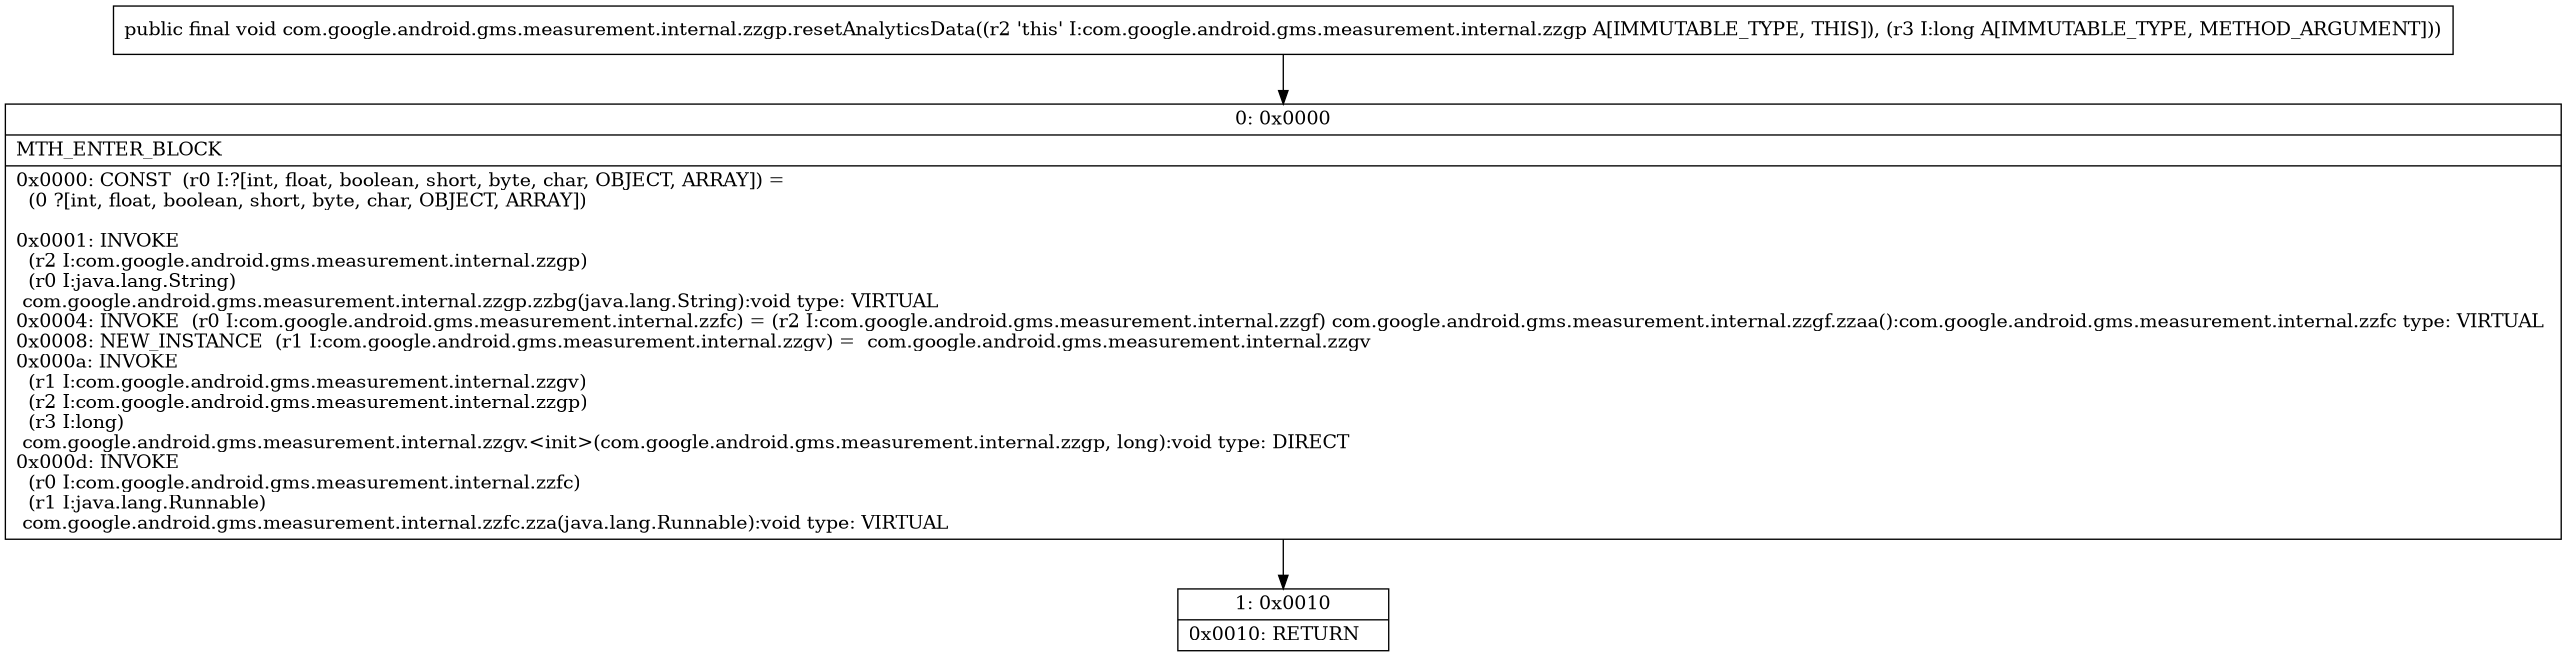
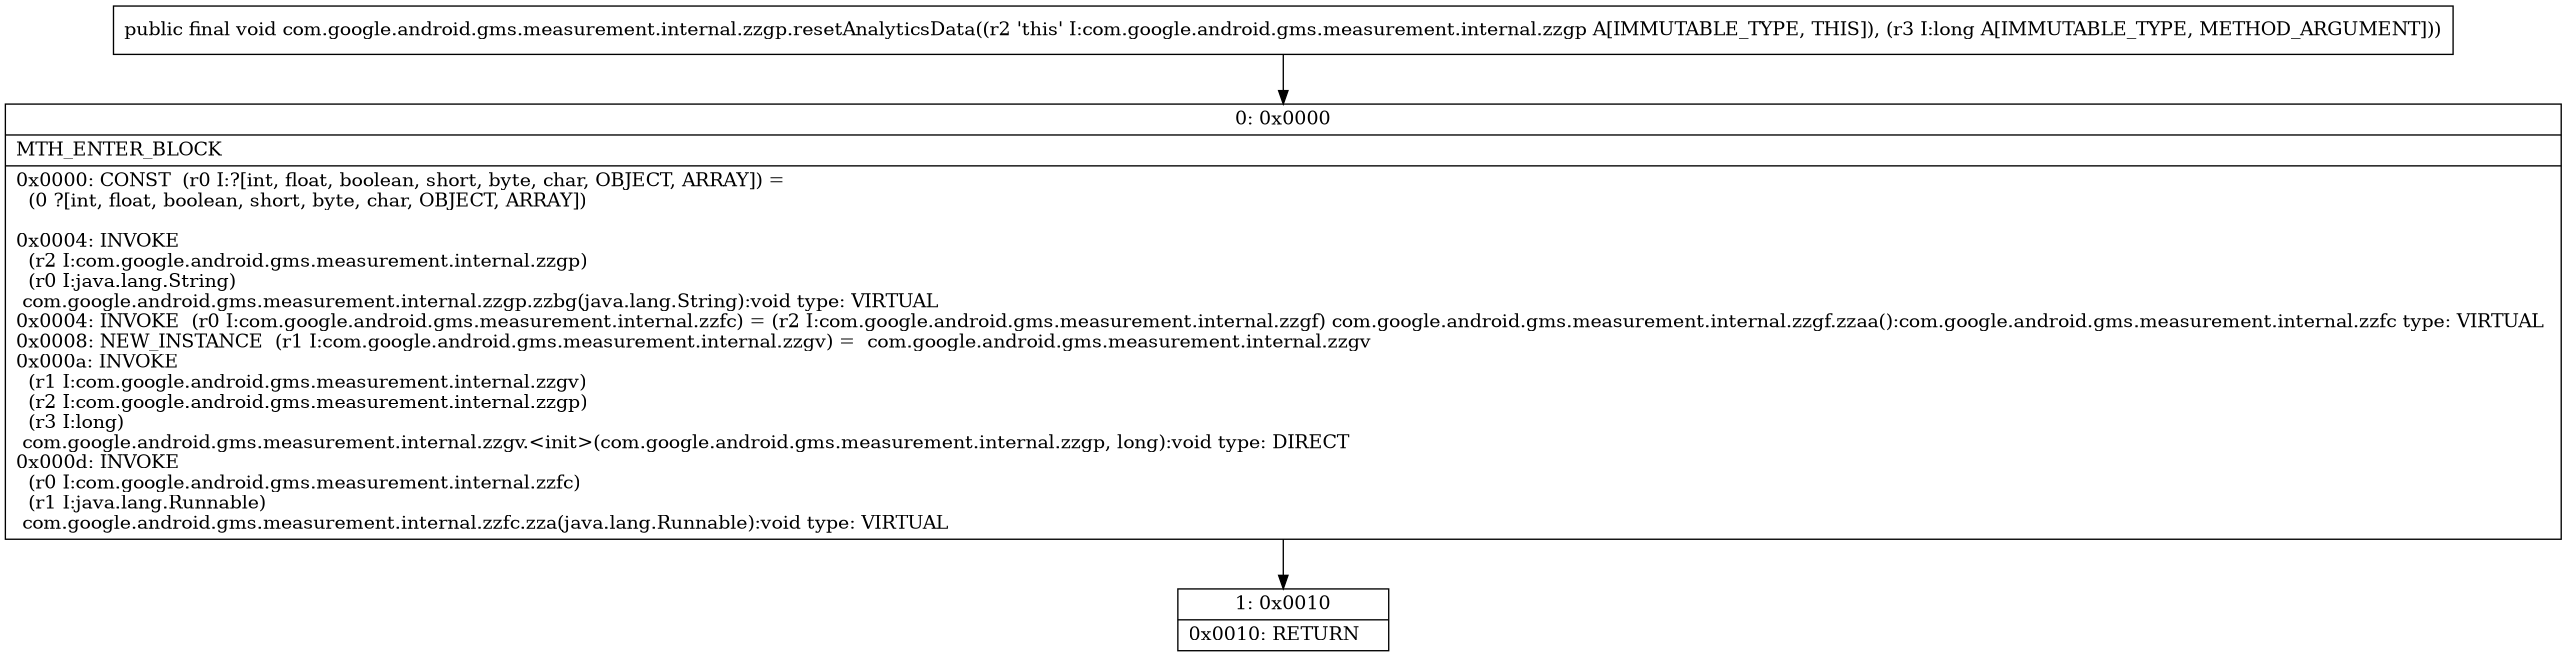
node "0: 0x0000": text "0x0001: INVOKE" -> "0x0004: INVOKE"
